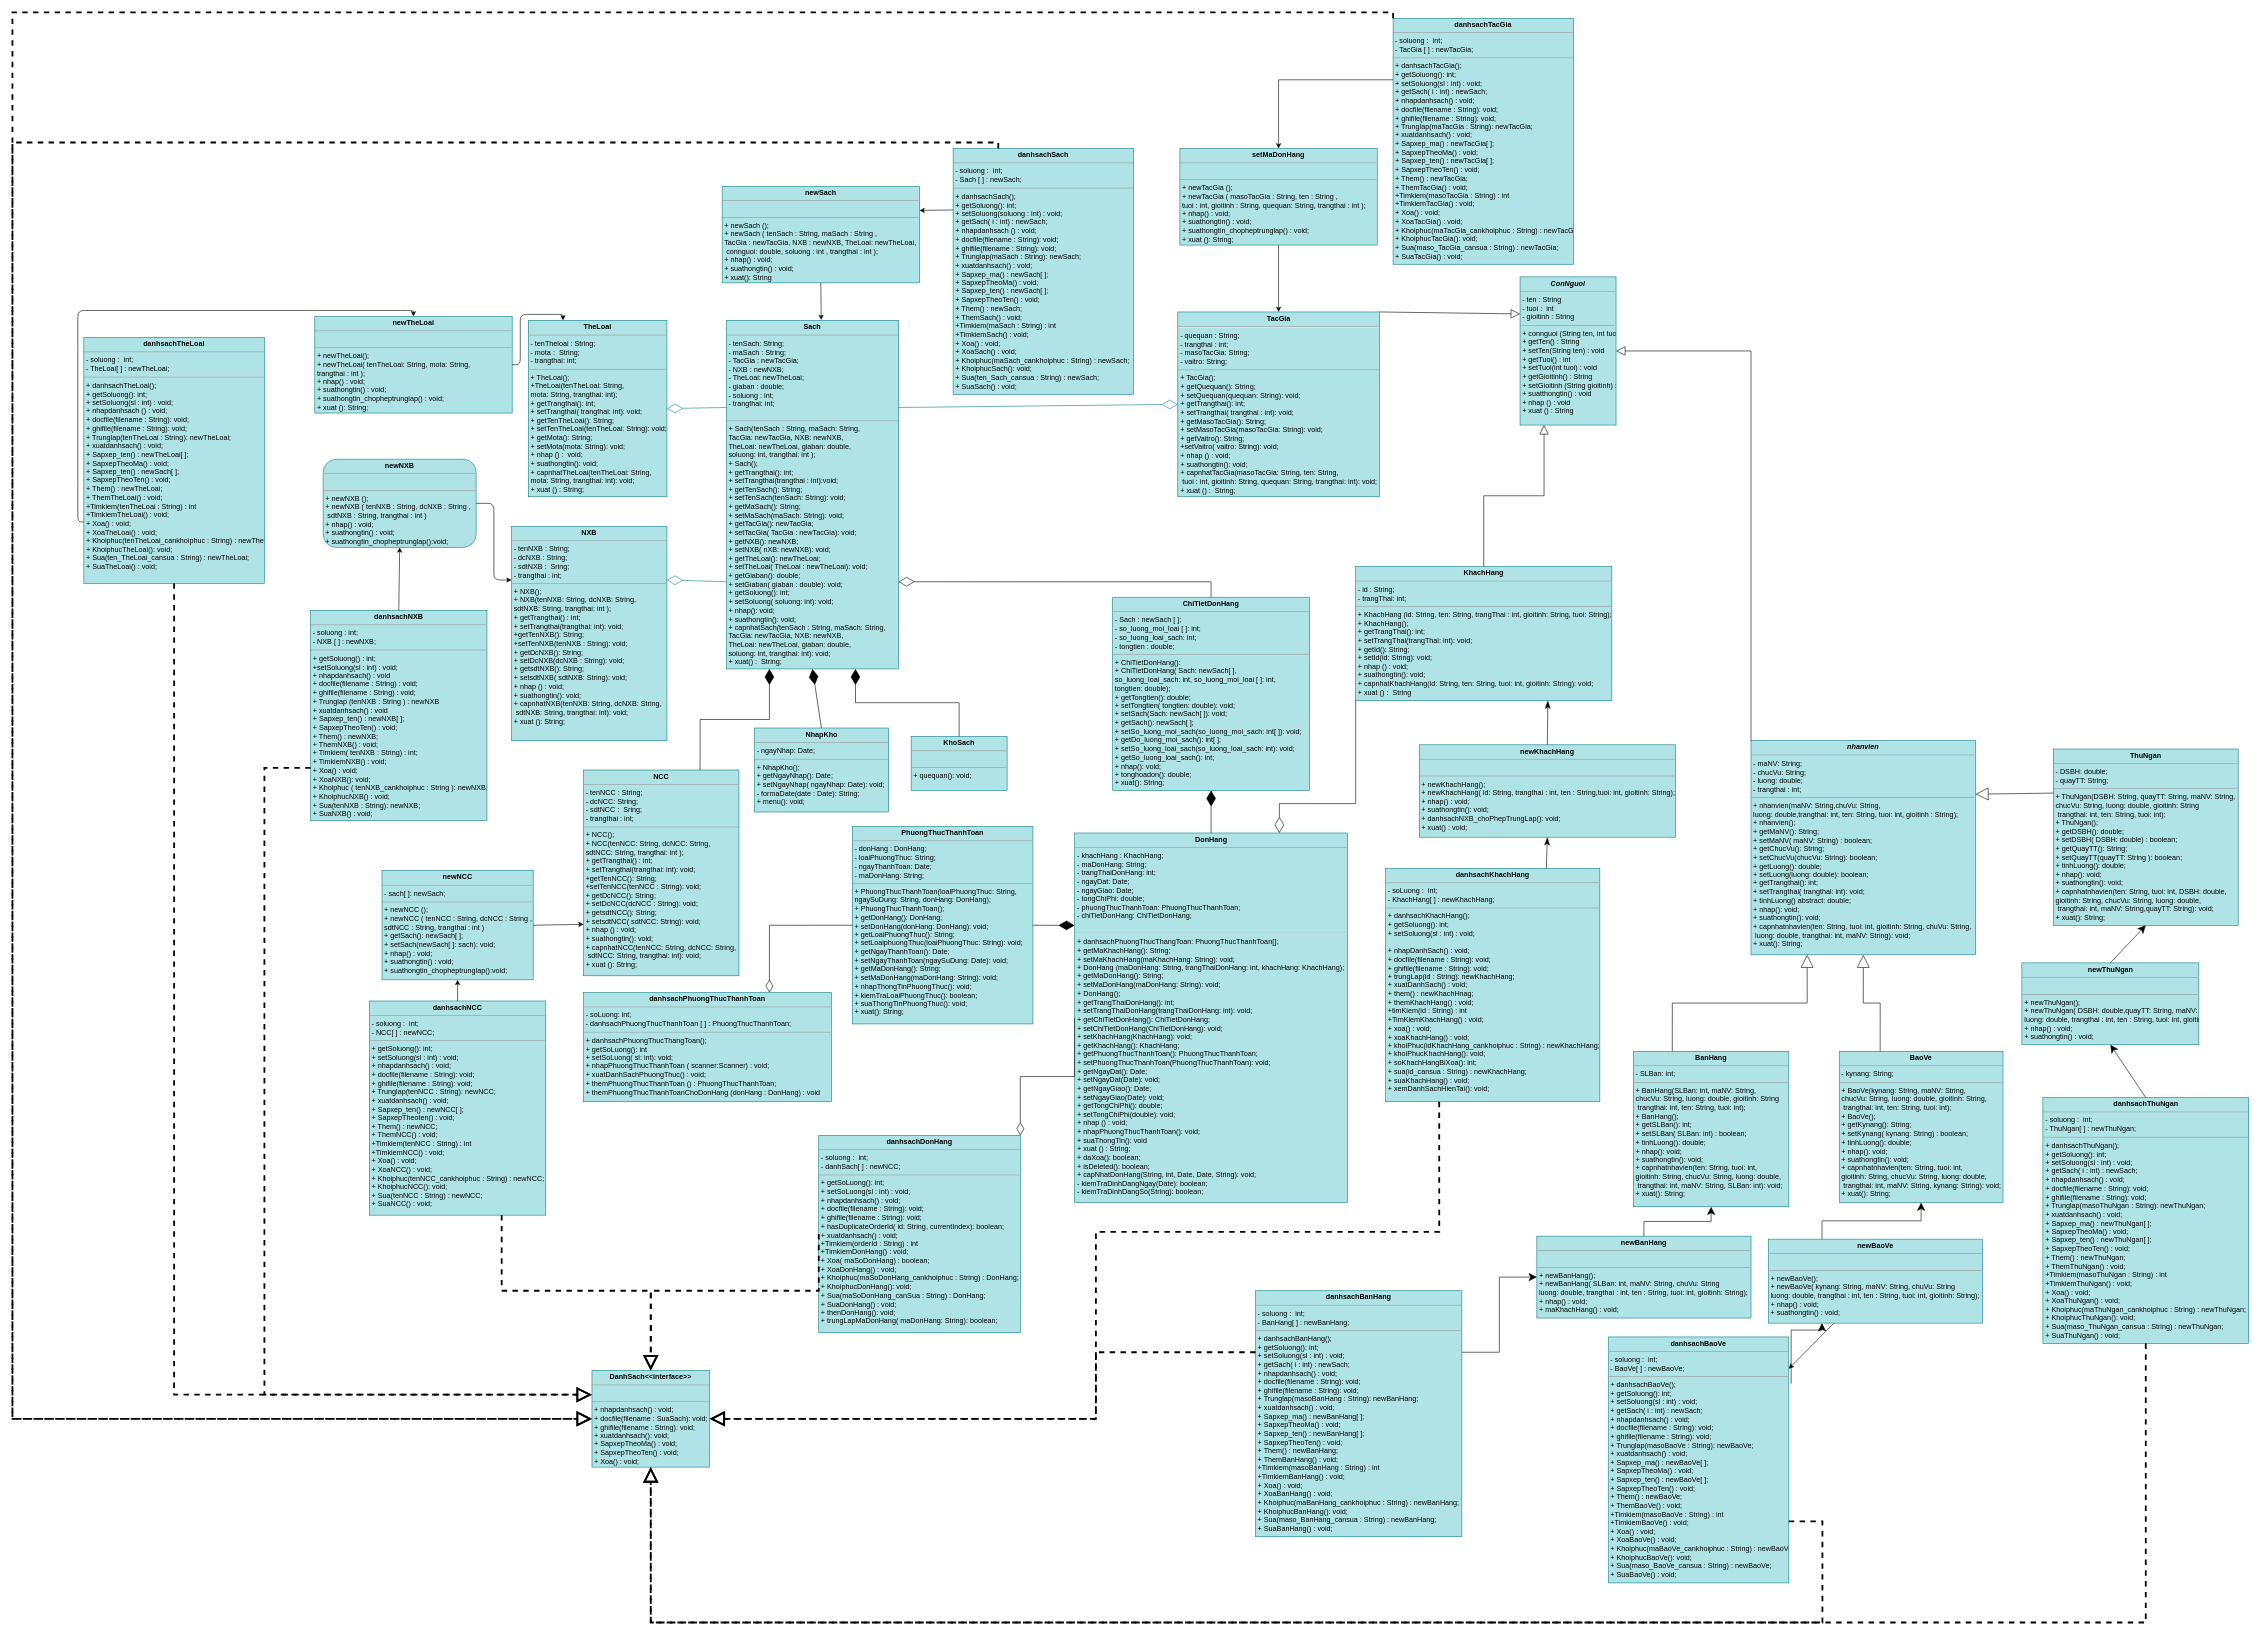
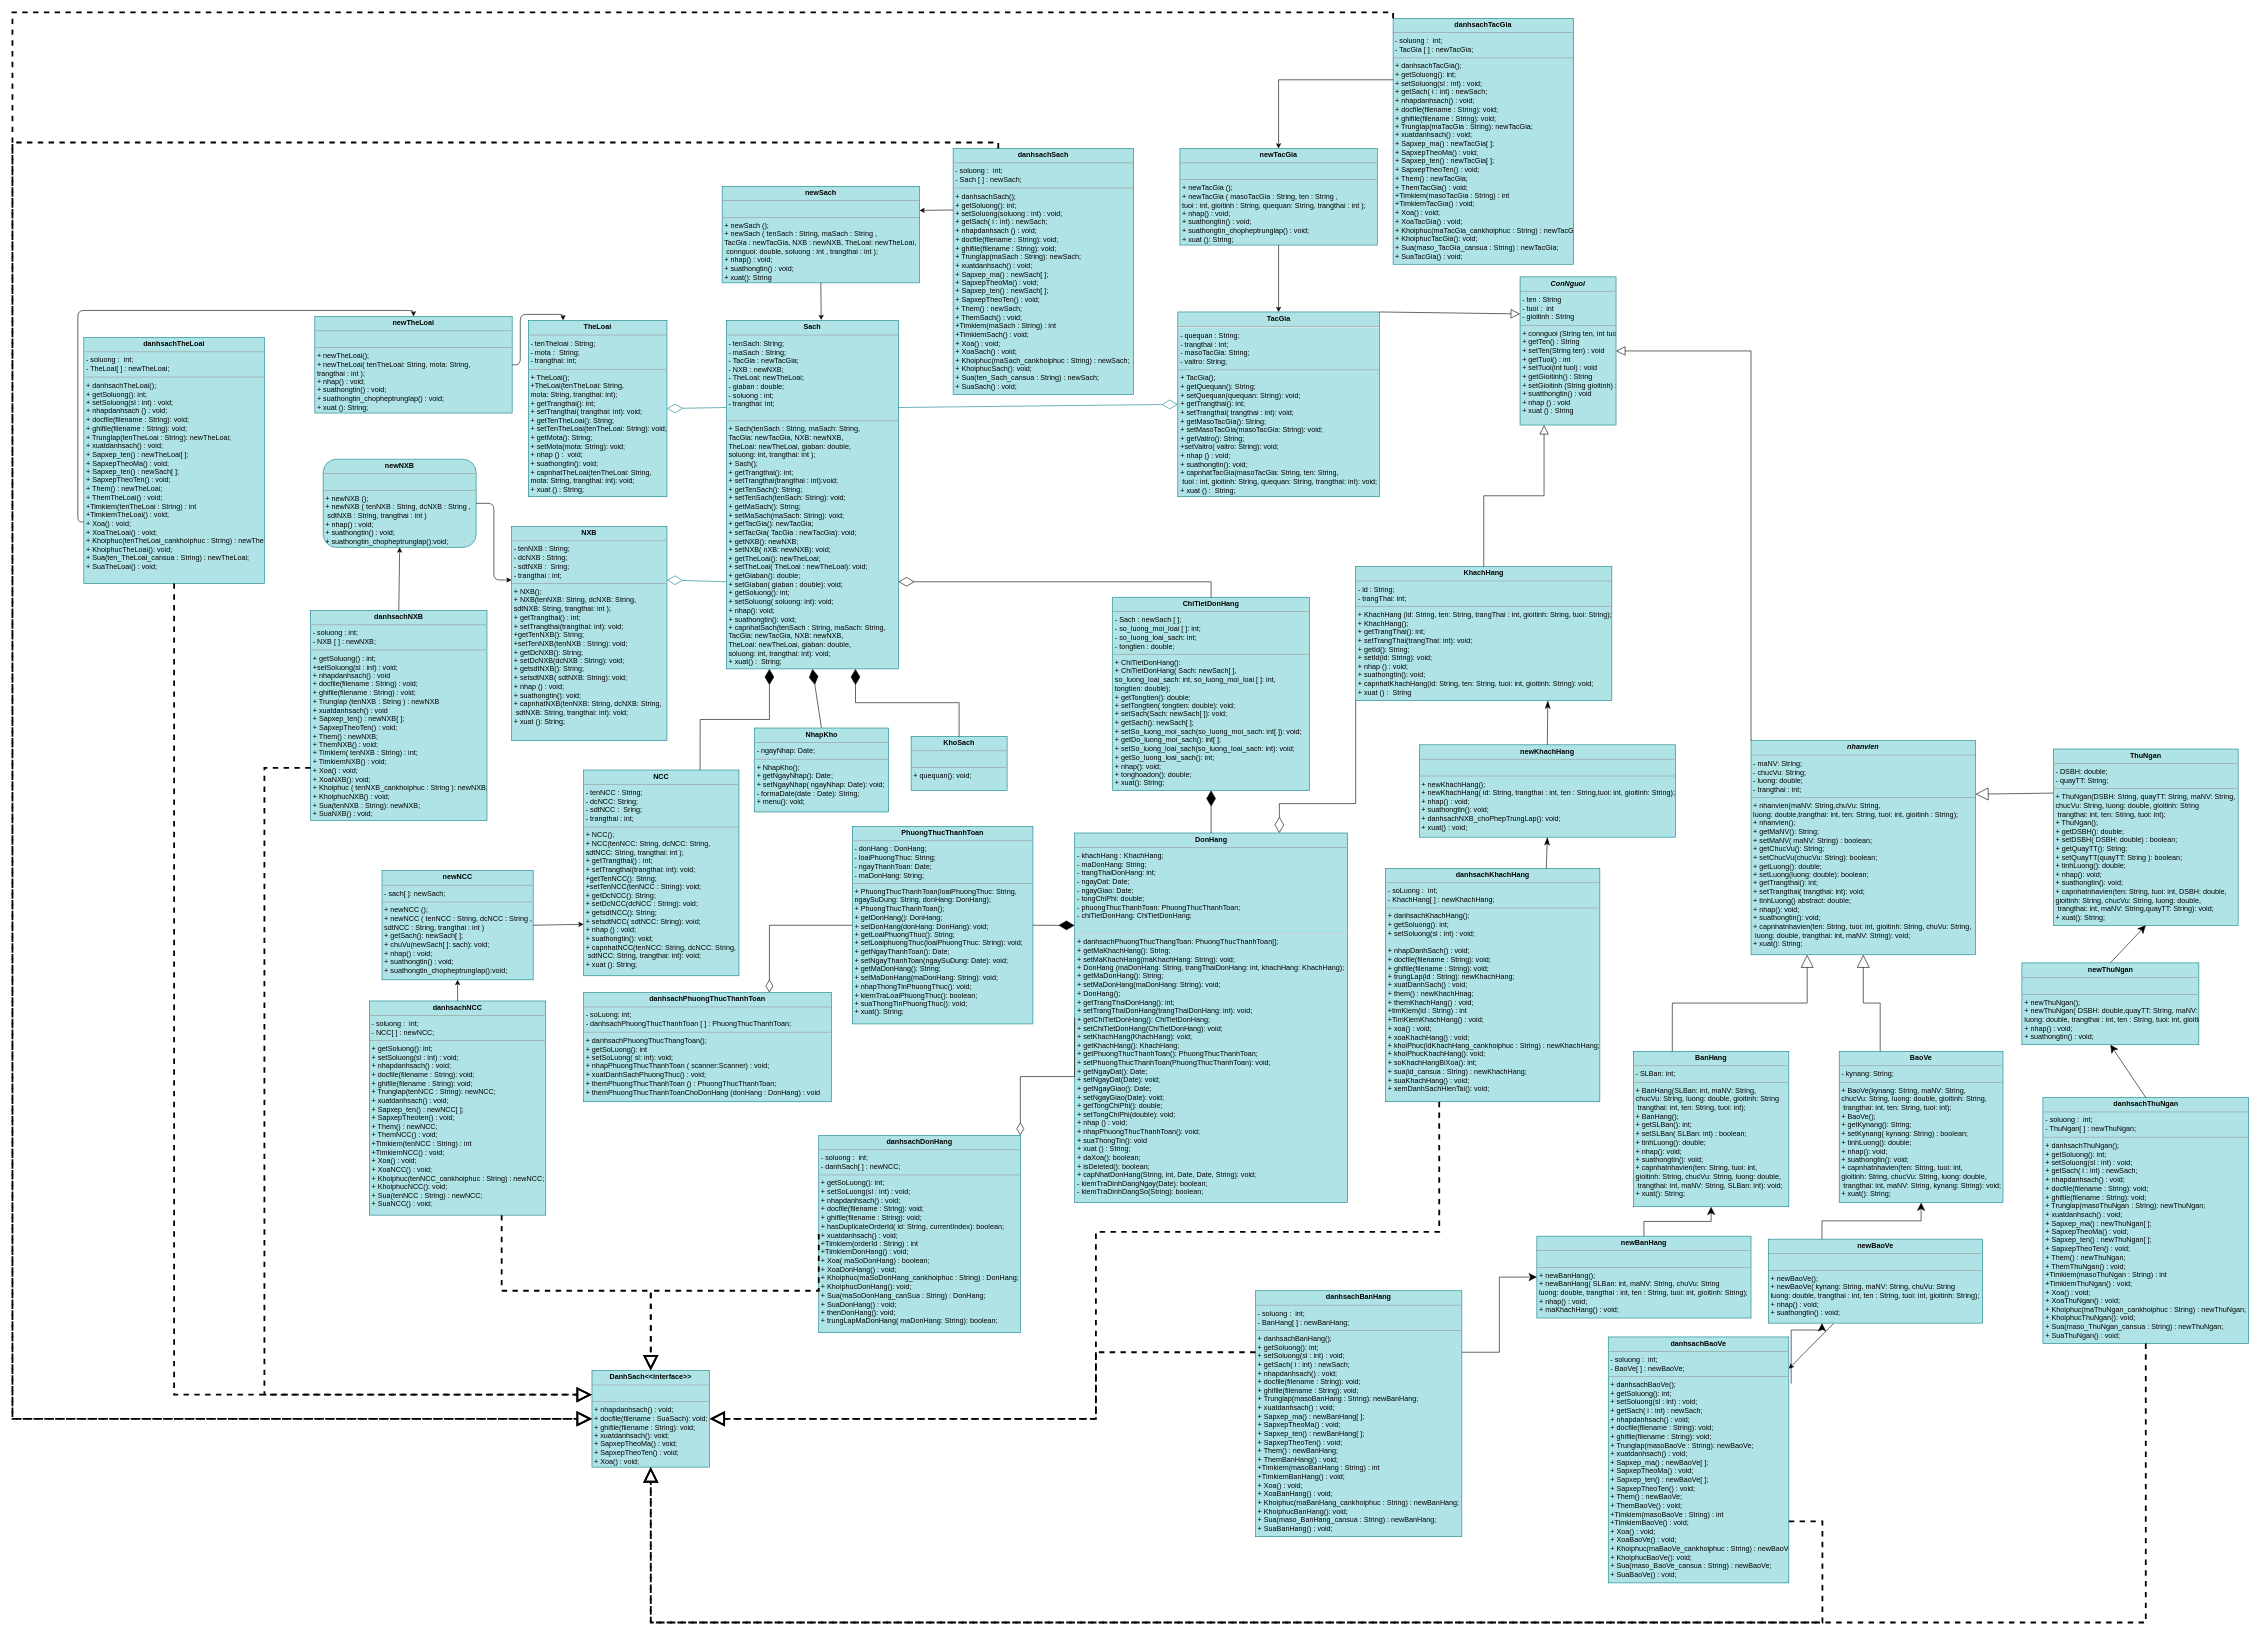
node "setMaDonHang + newTacGia (); + newTacGia ( masoTacGia : String, ten : String , tuoi : int, gioitinh : String, quequan: String, trangthai : int ); + nhap() : void; + suathongtin() : void; + suathongtin_chopheptrunglap() : void; + xuat (): String;": label "setMaDonHang + newTacGia (); + newTacGia ( masoTacGia : String, ten : String , tuoi : int, gioitinh : String, quequan: String, trangthai : int ); + nhap() : void; + suathongtin() : void; + suathongtin_chopheptrunglap() : void; + xuat (): String;" -> "newTacGia + newTacGia (); + newTacGia ( masoTacGia : String, ten : String , tuoi : int, gioitinh : String, quequan: String, trangthai : int ); + nhap() : void; + suathongtin() : void; + suathongtin_chopheptrunglap() : void; + xuat (): String;"
node "newNCC - sach[ ]: newSach; + newNCC (); + newNCC ( tenNCC : String, dcNCC : String , sdtNCC : String, trangthai : int ) + getSach(): newSach[ ]; + setSach(newSach[ ]: sach): void; + nhap() : void; + suathongtin() : void; + suathongtin_chopheptrunglap():void;": label "newNCC - sach[ ]: newSach; + newNCC (); + newNCC ( tenNCC : String, dcNCC : String , sdtNCC : String, trangthai : int ) + getSach(): newSach[ ]; + setSach(newSach[ ]: sach): void; + nhap() : void; + suathongtin() : void; + suathongtin_chopheptrunglap():void;" -> "newNCC - sach[ ]: newSach; + newNCC (); + newNCC ( tenNCC : String, dcNCC : String , sdtNCC : String, trangthai : int ) + getSach(): newSach[ ]; + chuVu(newSach[ ]: sach): void; + nhap() : void; + suathongtin() : void; + suathongtin_chopheptrunglap():void;"
